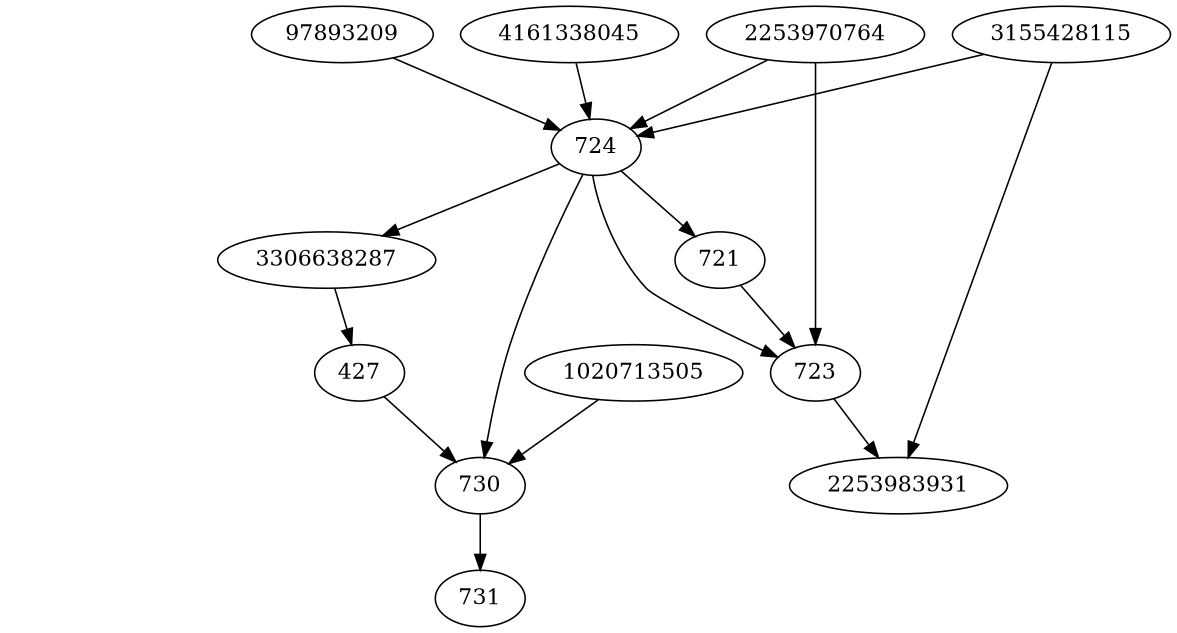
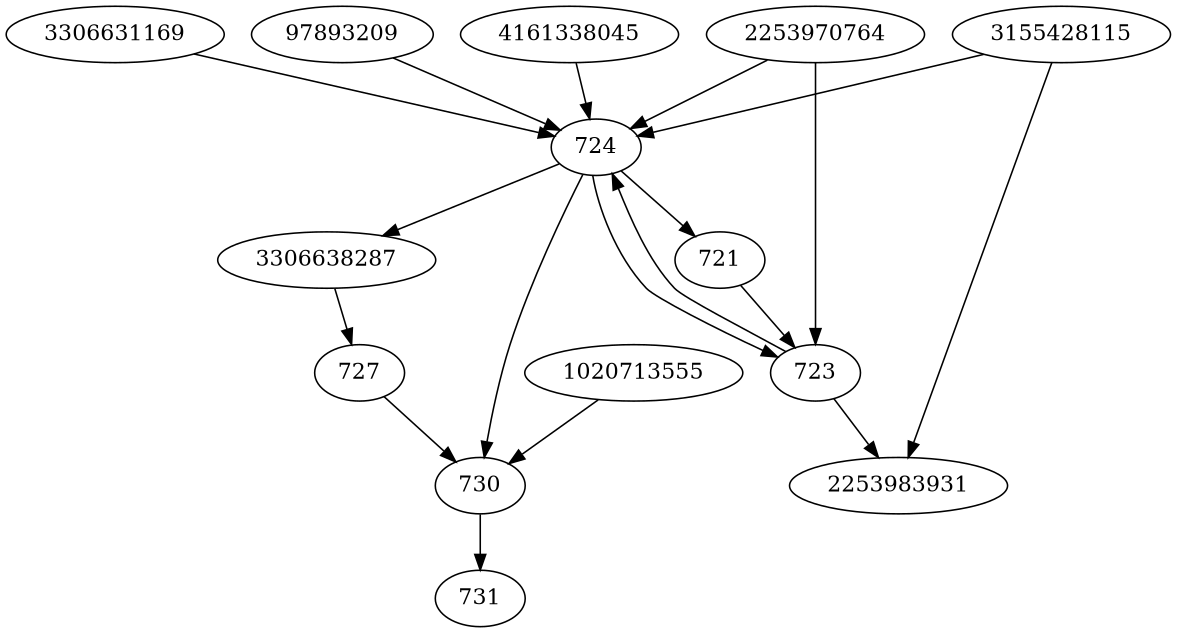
node "3306631169": added
edge "723" -> "724": added
node "427": label "427" -> "727"
node "1020713505": label "1020713505" -> "1020713555"
